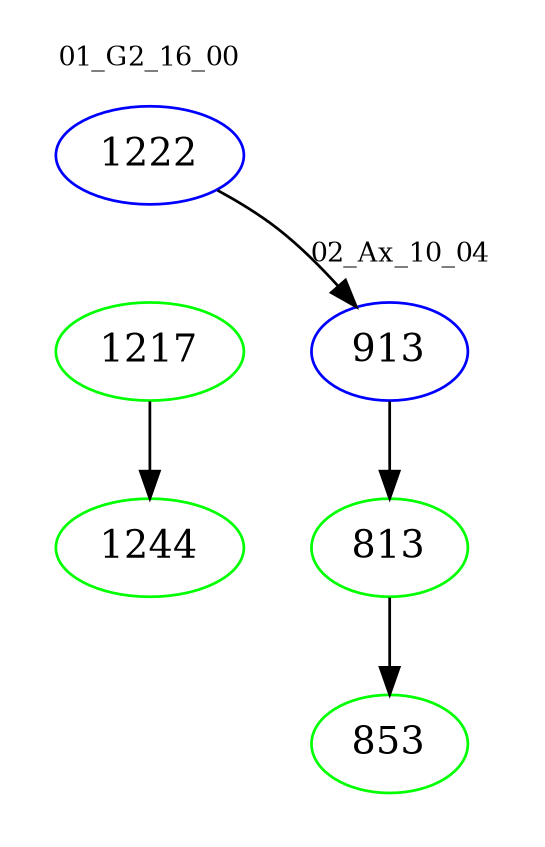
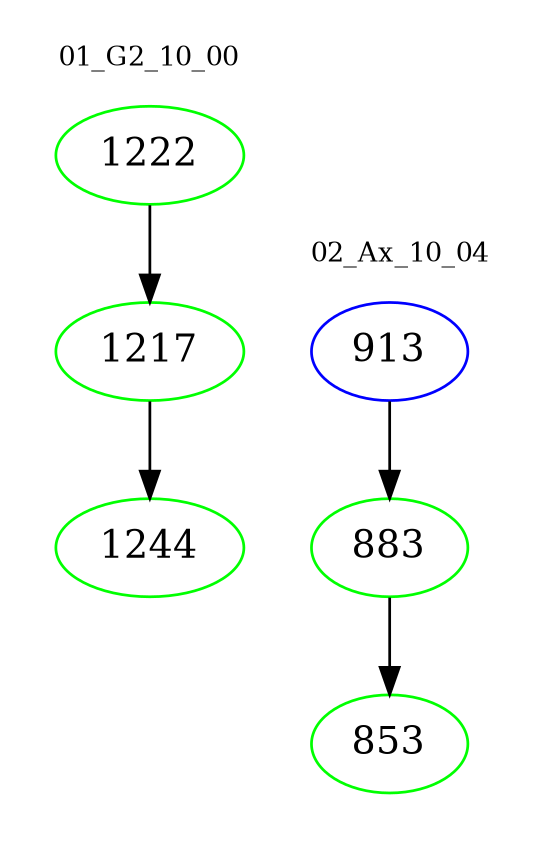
cluster "01_G2_16_00": label "01_G2_16_00" -> "01_G2_10_00"
node "1222": color blue -> green
edge "1222" -> "913": now "1222" -> "1217"
node "813": label "813" -> "883"
